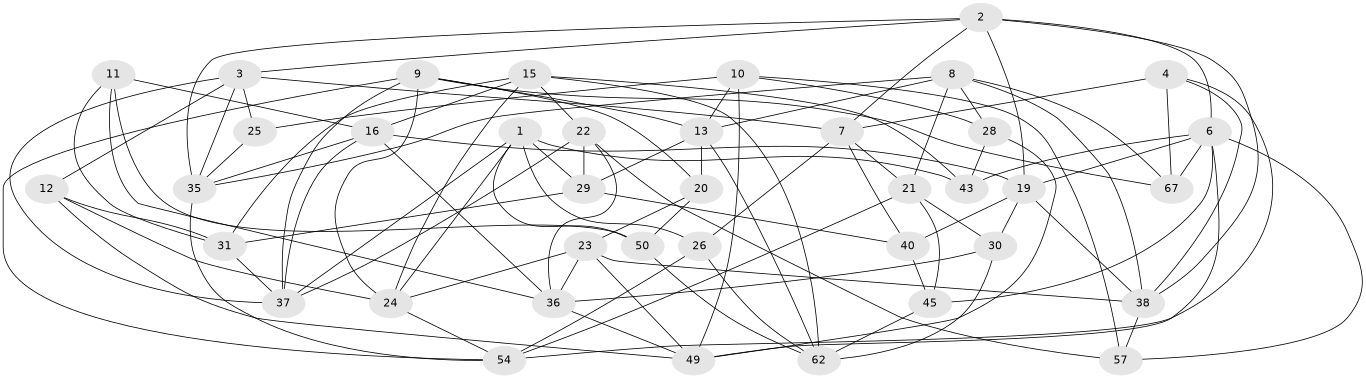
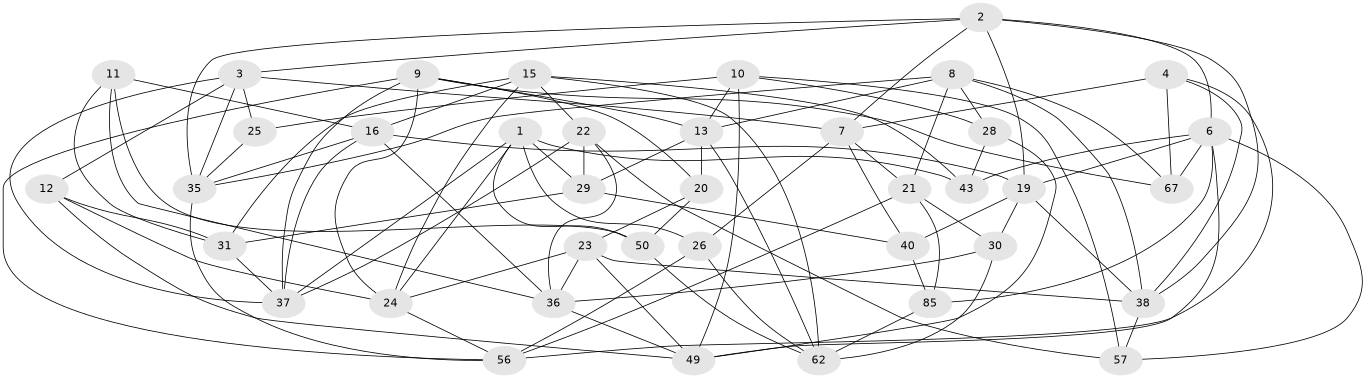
node "45": label "45" -> "85"
node "54": label "54" -> "56"
